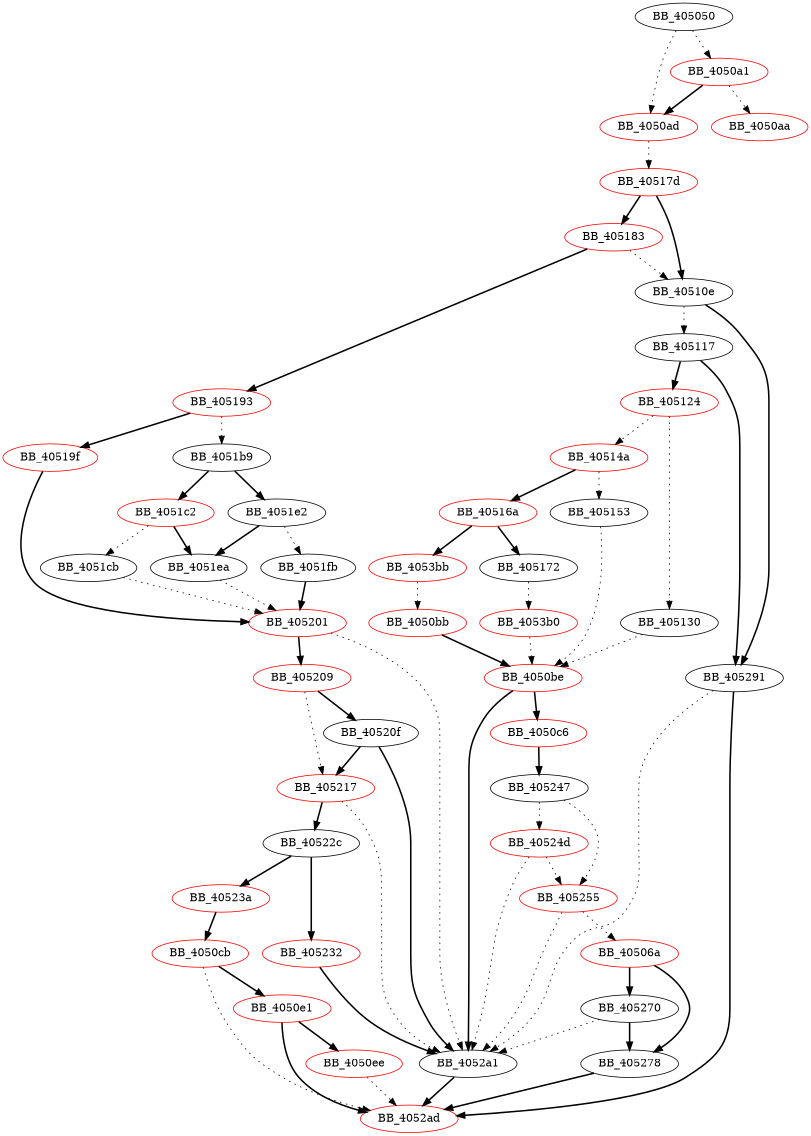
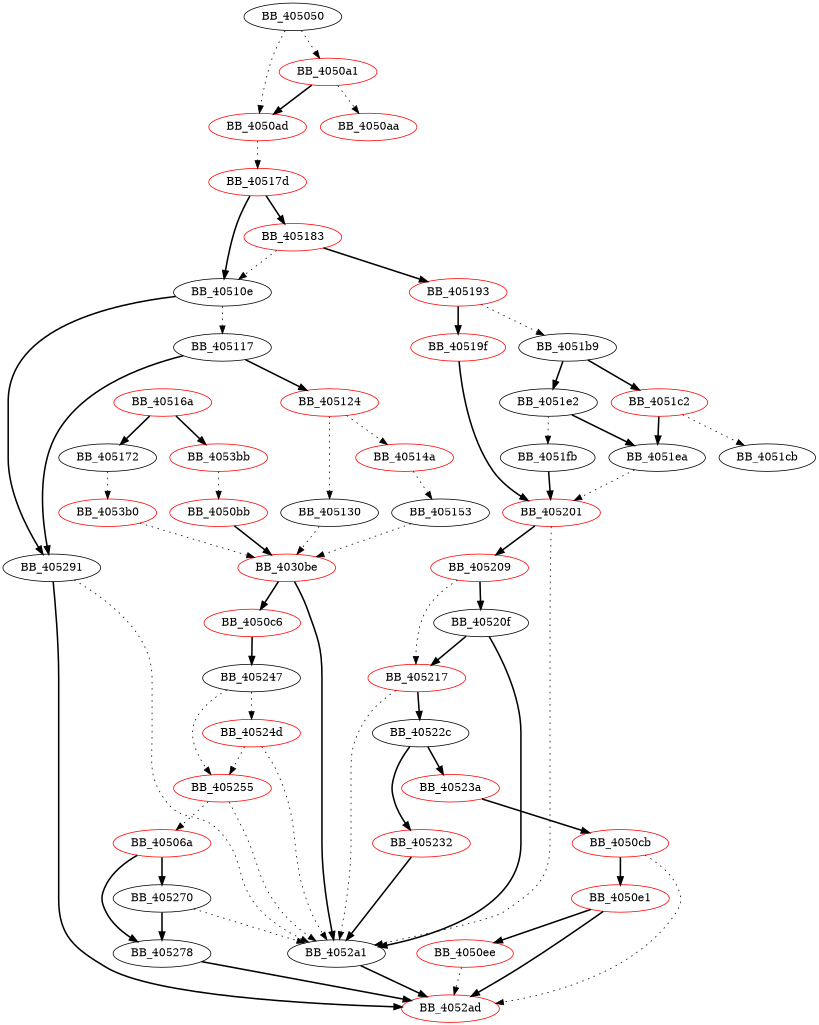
edge "BB_40514a" -> "BB_40516a": removed
edge "BB_4051cb" -> "BB_405201": removed
node "BB_4050be": label "BB_4050be" -> "BB_4030be"
